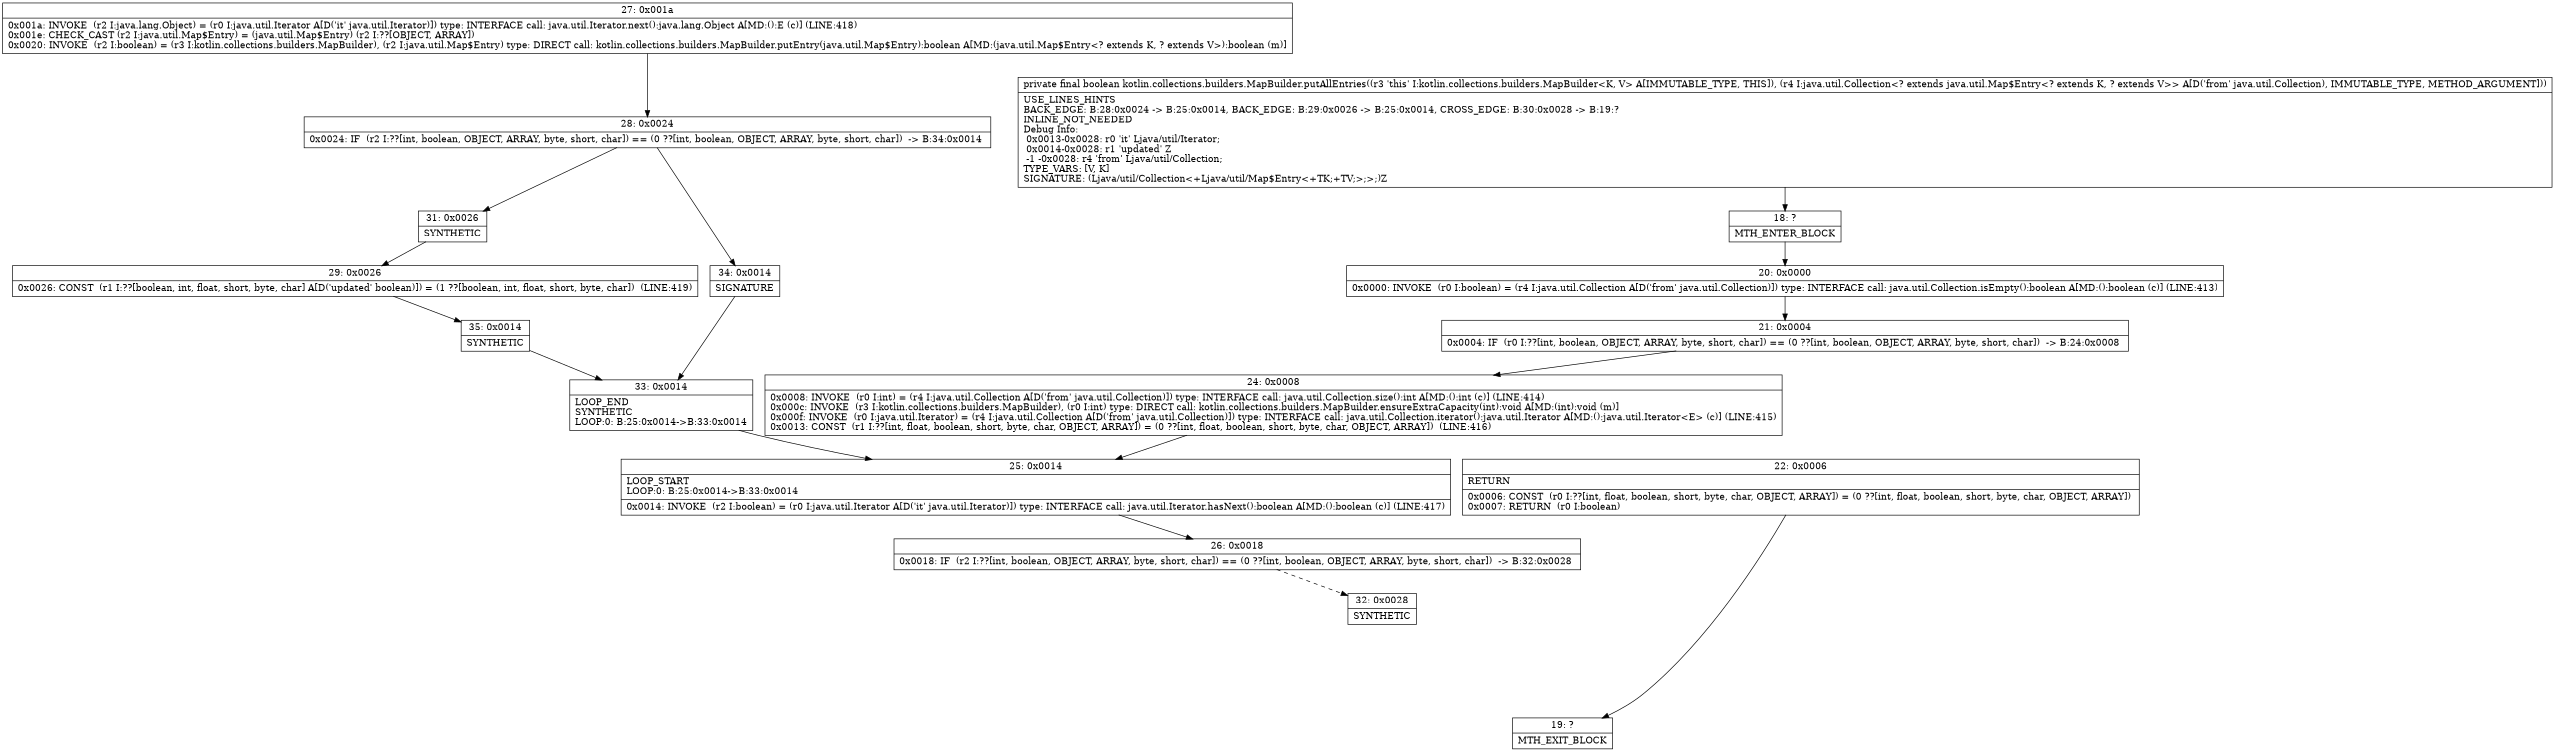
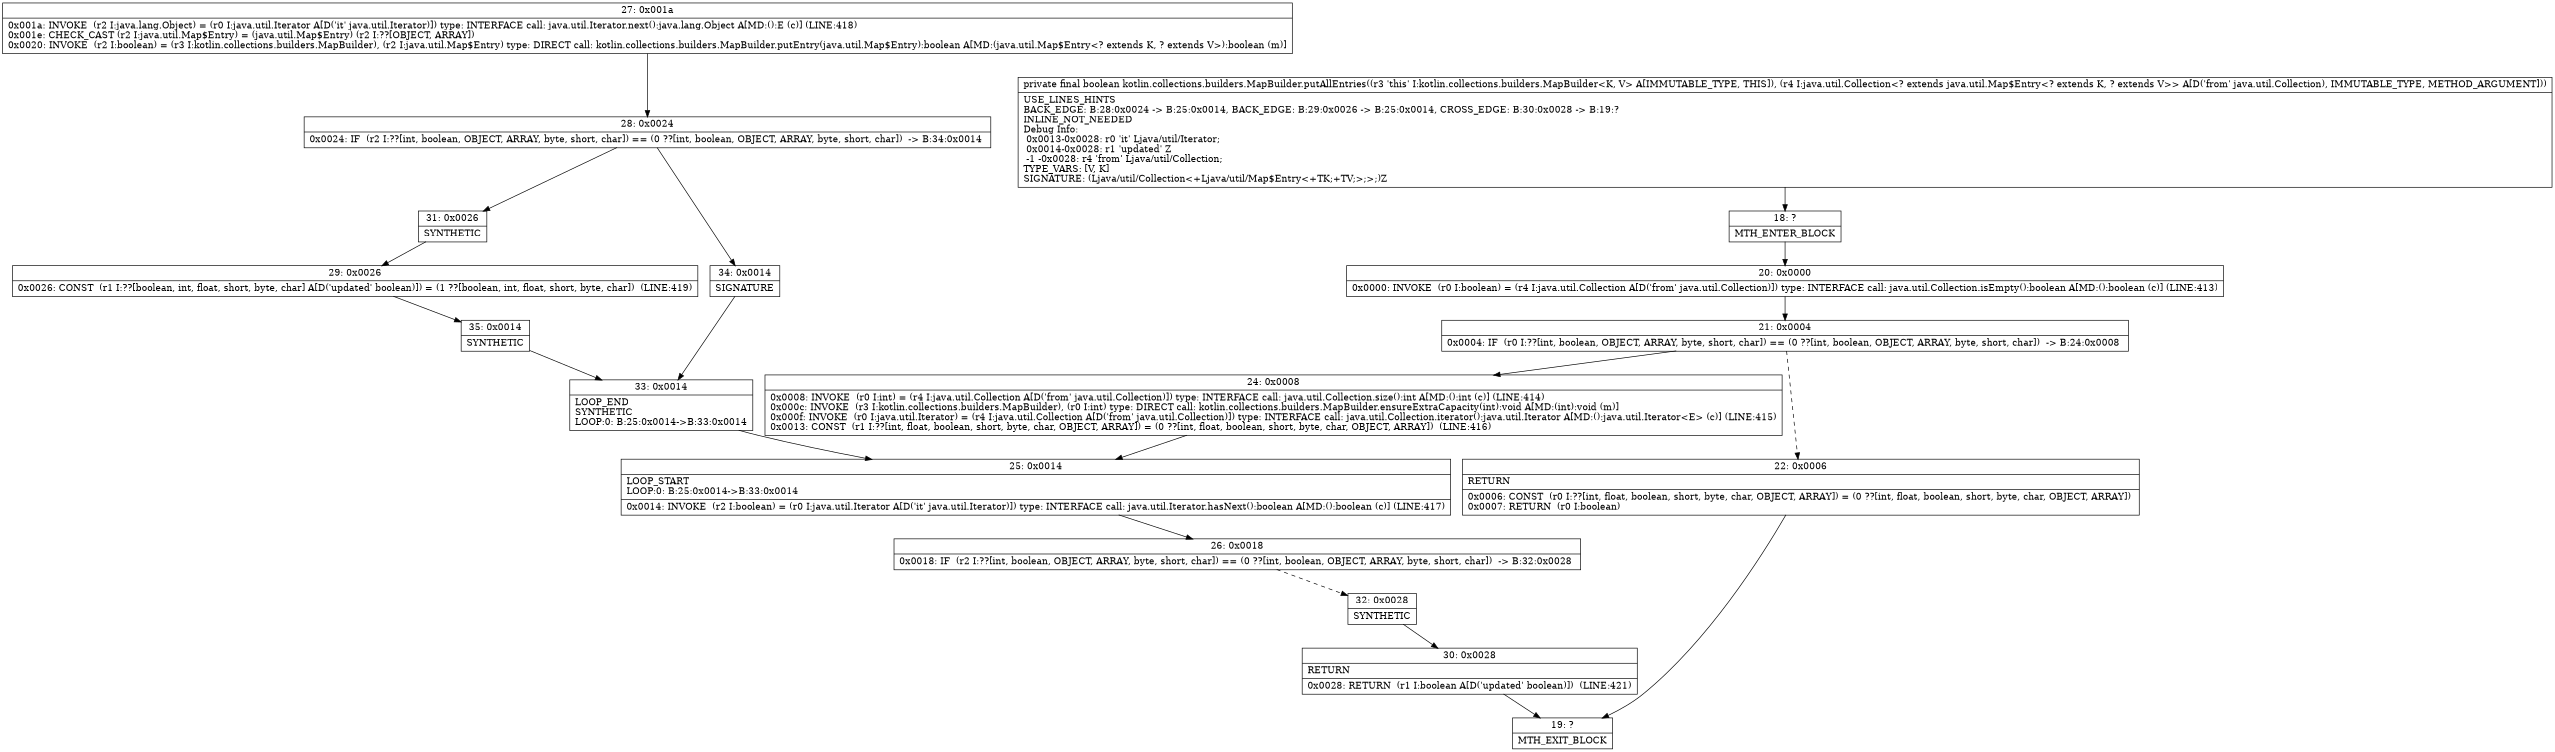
edge "21: 0x0004" -> "22: 0x0006": added
node "30: 0x0028": added
